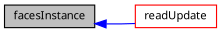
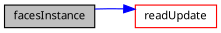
edge "readUpdate" -> "facesInstance": reversed
